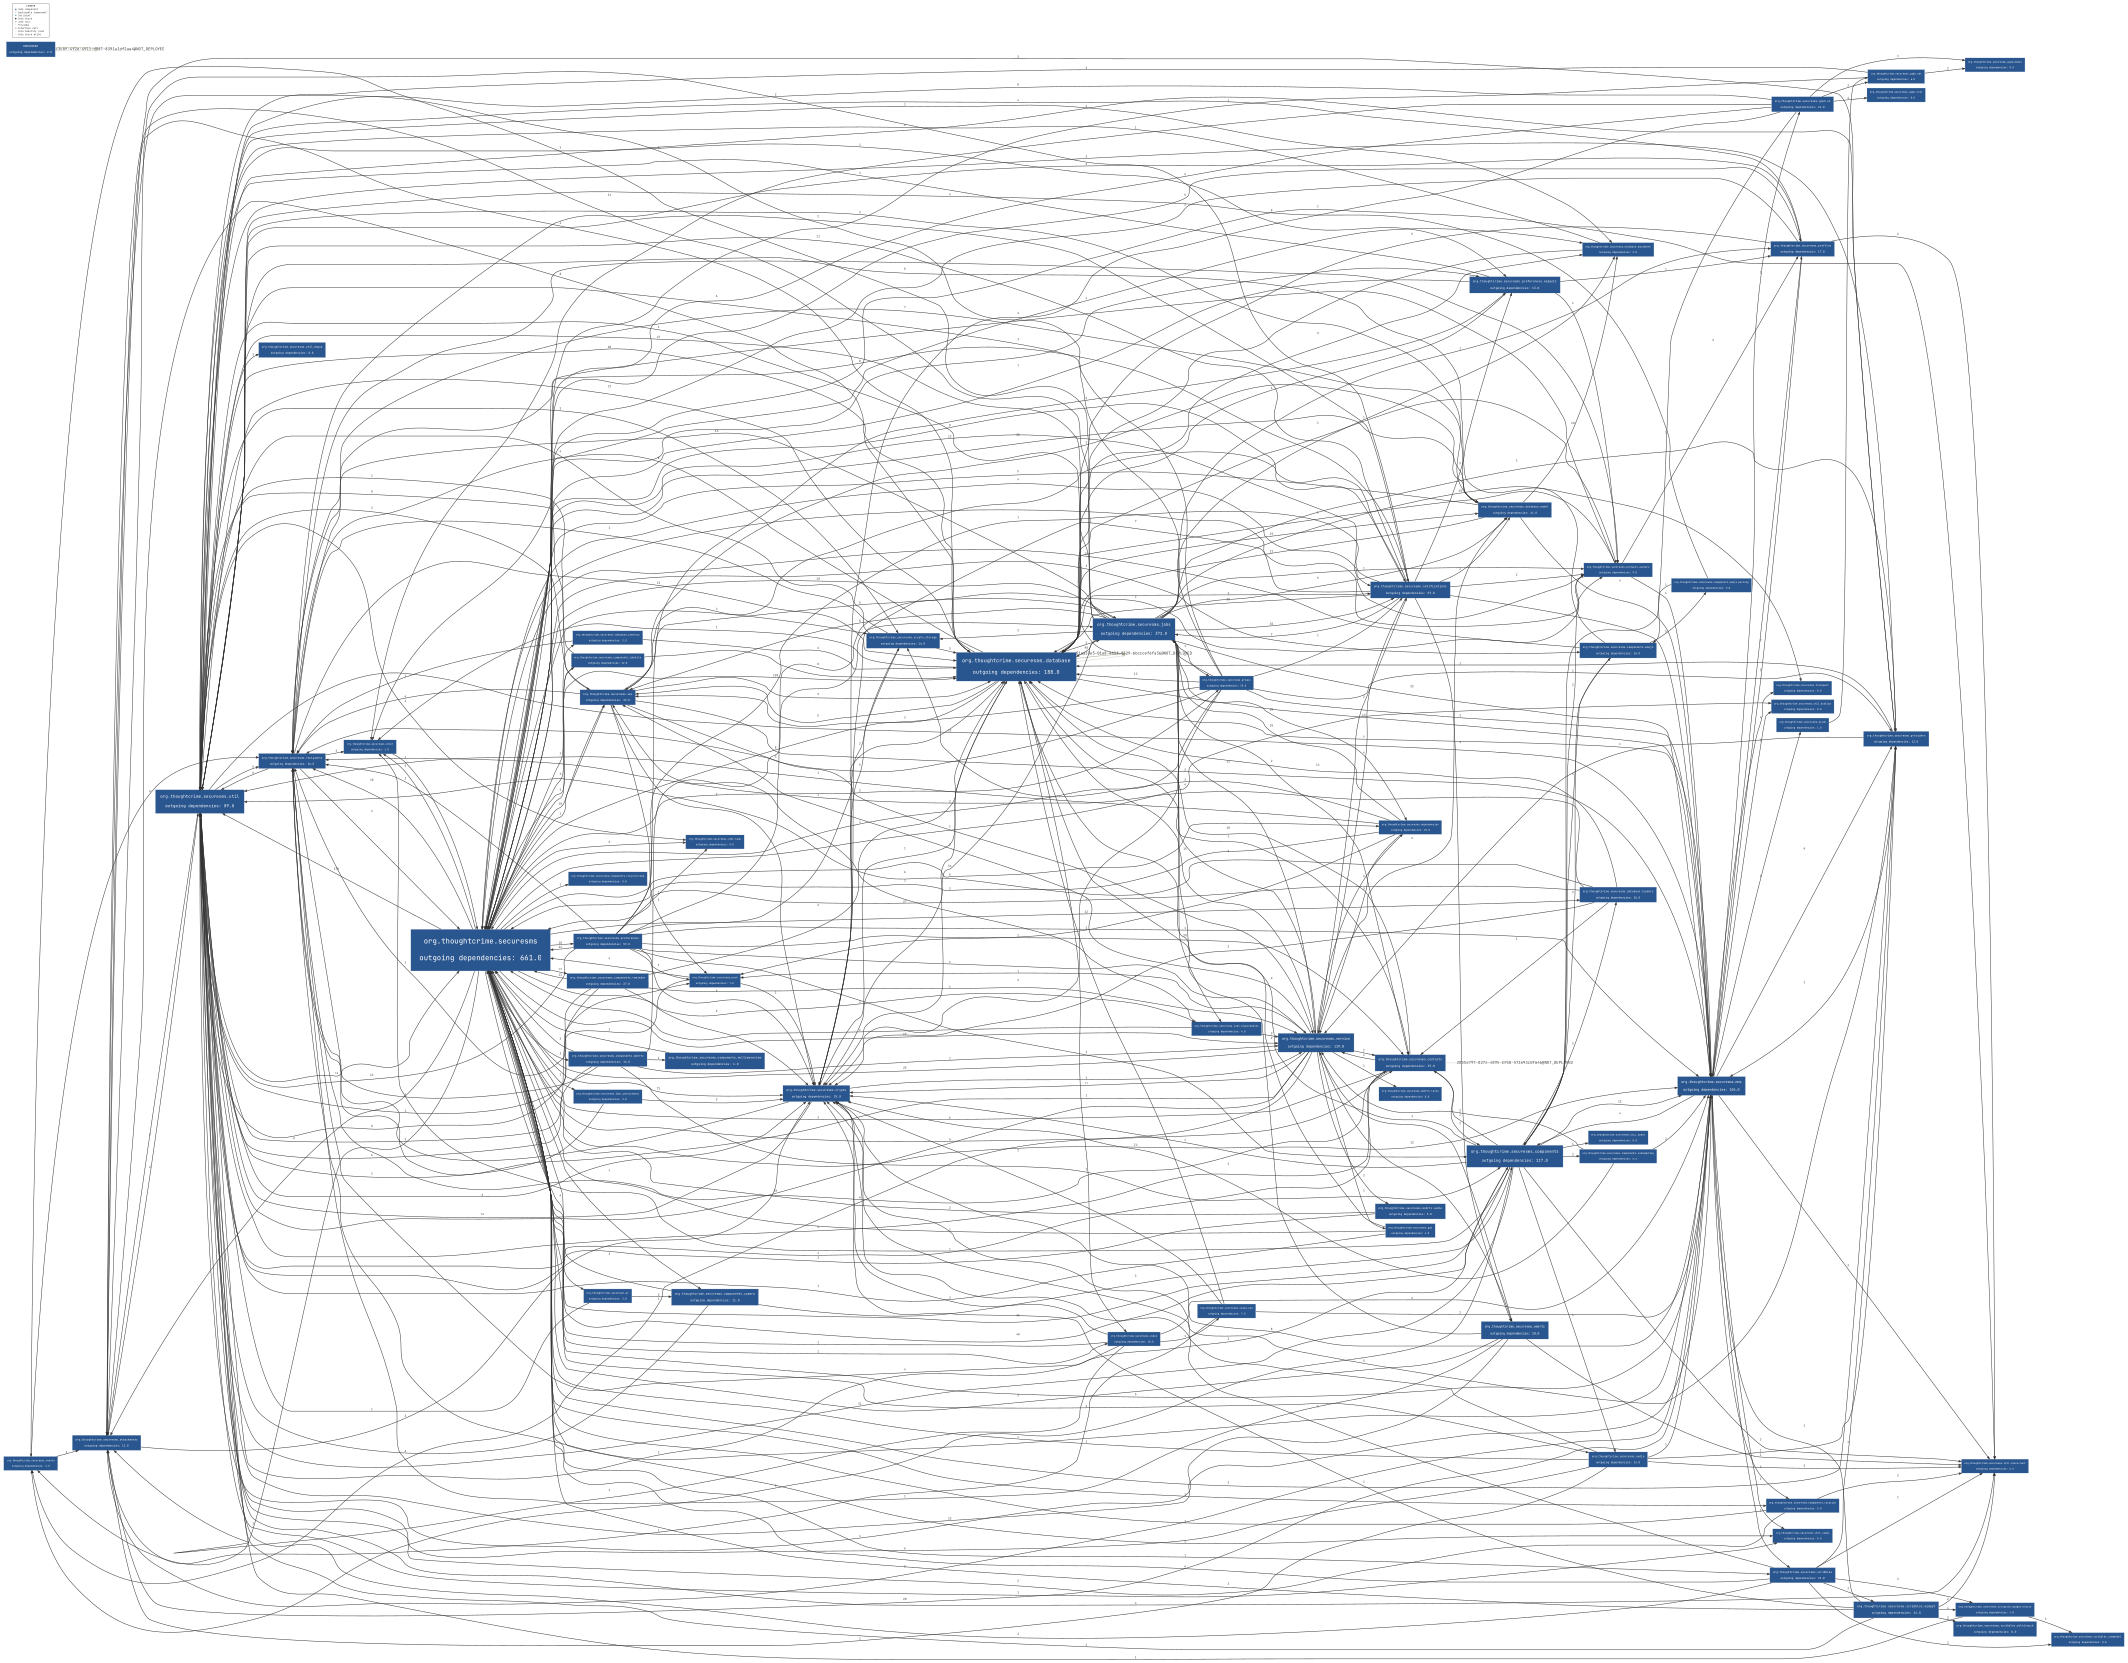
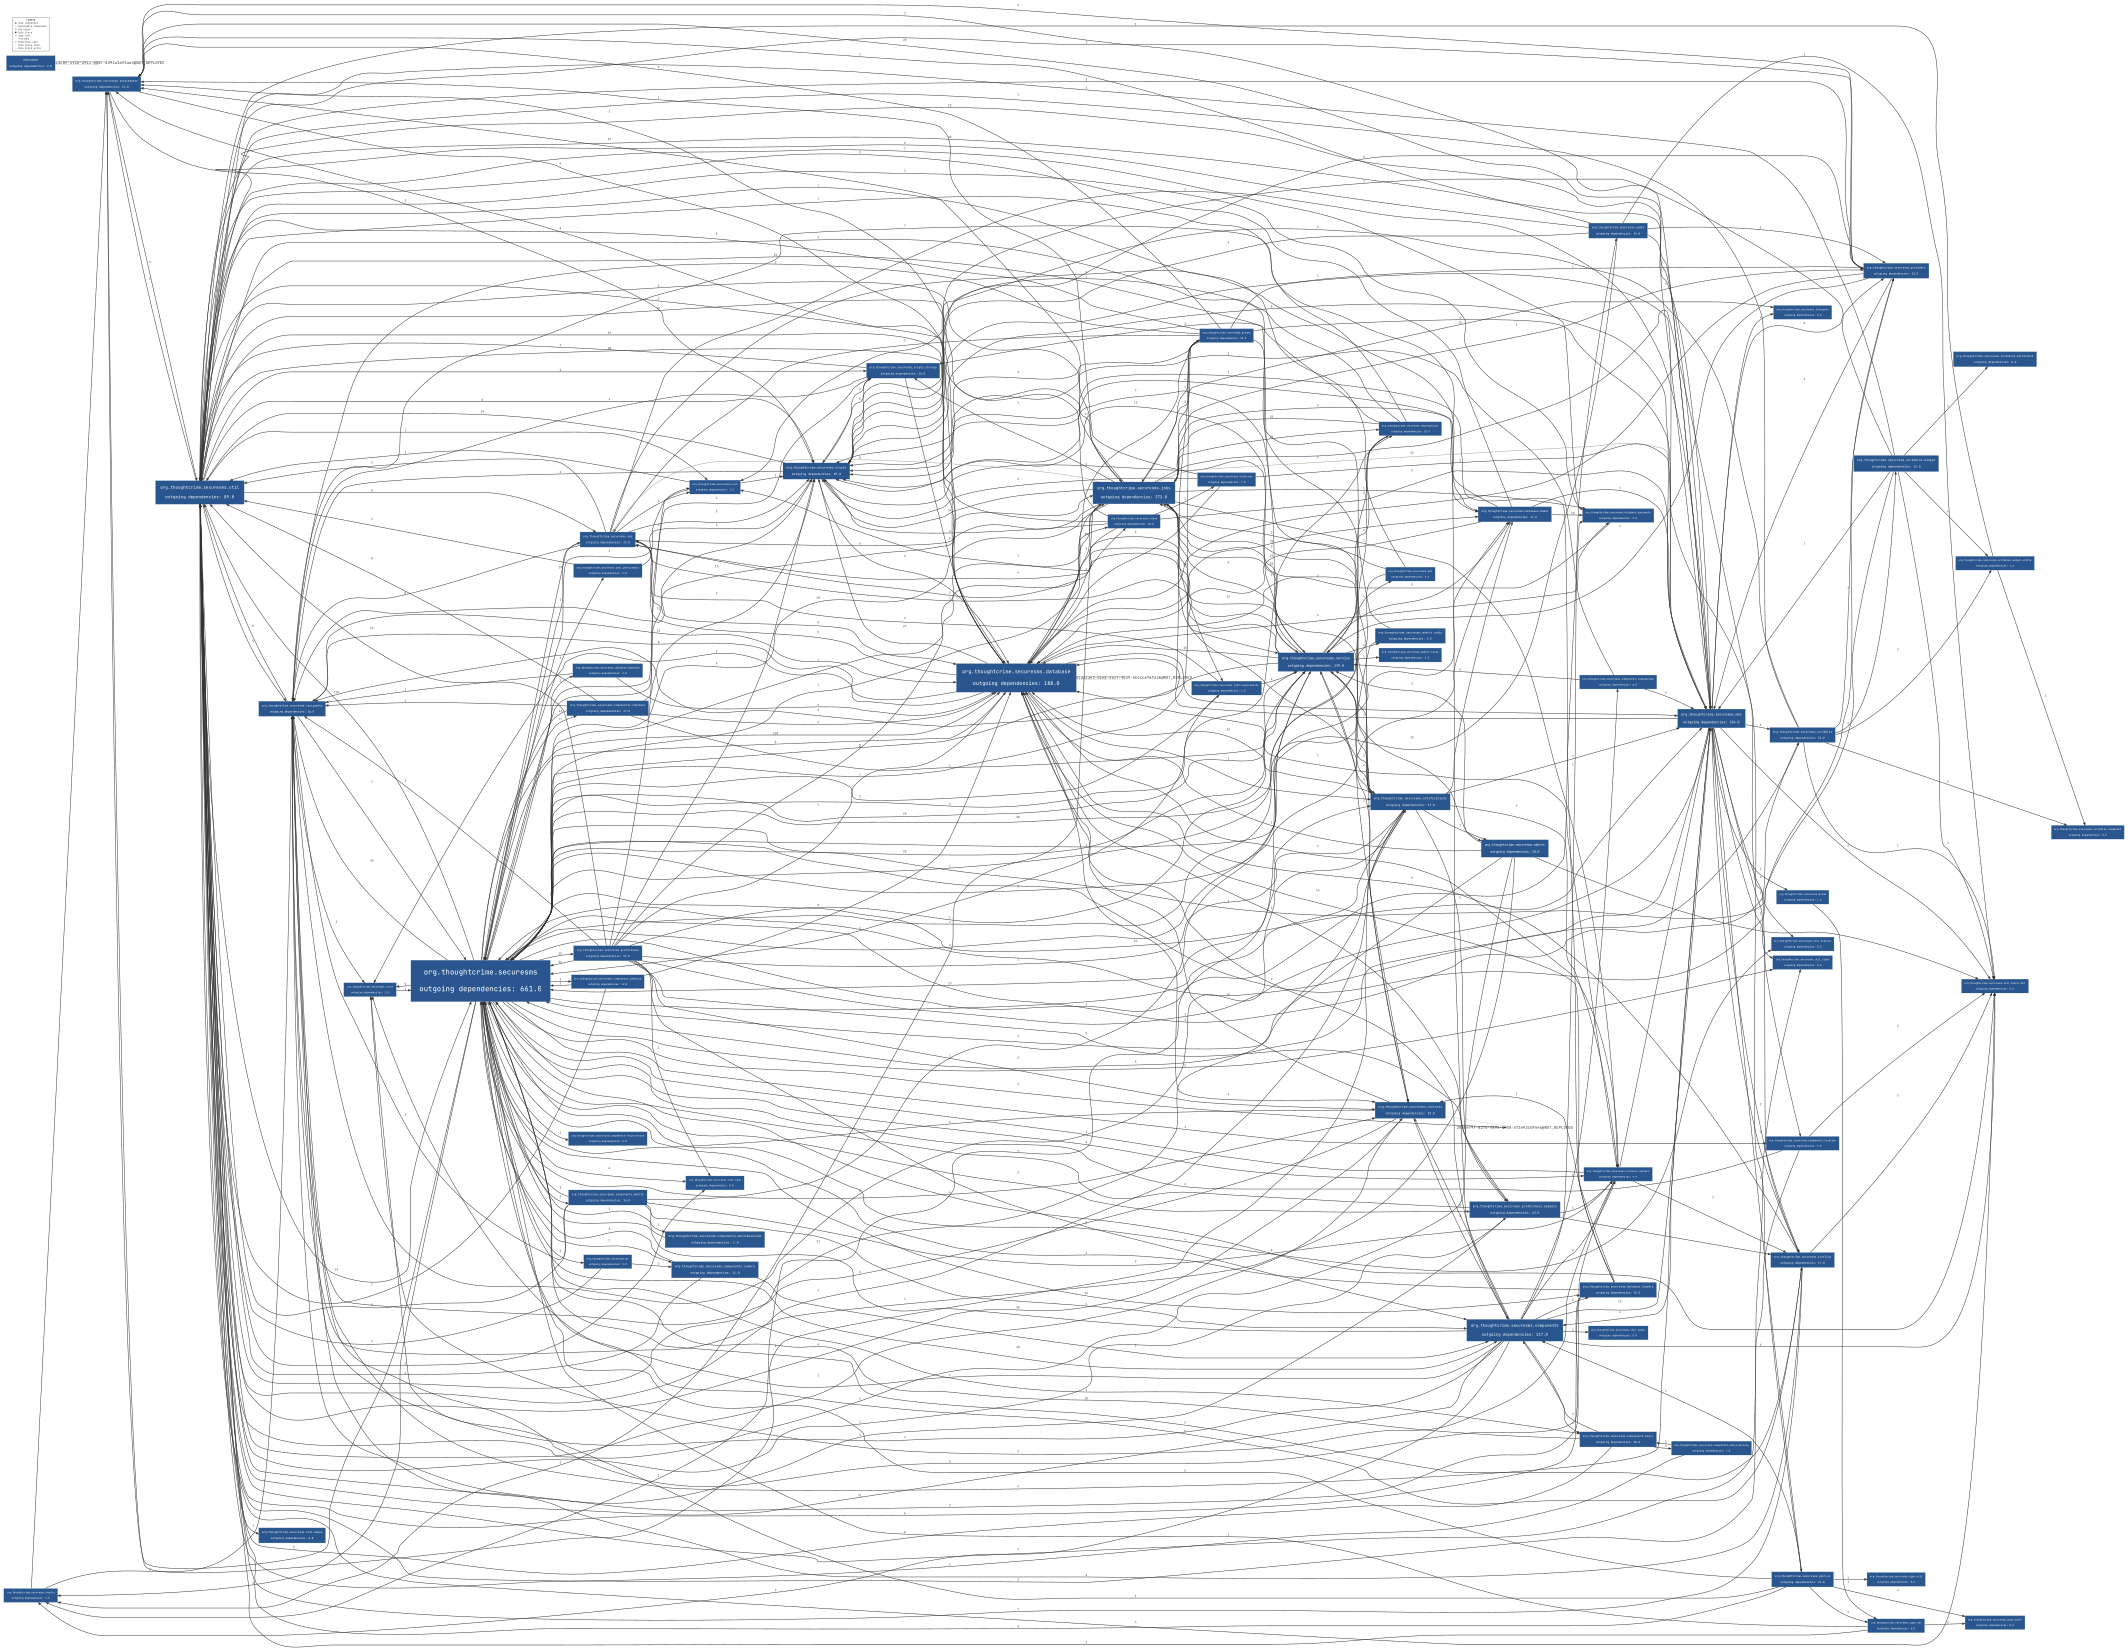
node "Legend": text "Data identity read" -> "Data store read"
edge "org.thoughtcrime.securesms.util outgoing dependencies: 89.0" -> "51aa33e5-01e8-462f-9329-bbcccef6fa36@NOT_DEPLOYED": now "org.thoughtcrime.securesms.util outgoing dependencies: 89.0" -> "org.thoughtcrime.securesms.jobs outgoing dependencies: 372.0"
edge "org.thoughtcrime.securesms.jobs outgoing dependencies: 372.0" -> "org.thoughtcrime.securesms.sms outgoing dependencies: 32.0": color #323232 -> #a4a38f
edge "org.thoughtcrime.securesms.jobs outgoing dependencies: 372.0" -> "org.thoughtcrime.securesms.mms outgoing dependencies: 104.0": color #323232 -> #a4a38f
edge "org.thoughtcrime.securesms outgoing dependencies: 661.0" -> "org.thoughtcrime.securesms.audio outgoing dependencies: 14.0": now "org.thoughtcrime.securesms outgoing dependencies: 661.0" -> "2055e79f-827e-4895-b950-573e93c0f646@NOT_DEPLOYED"
